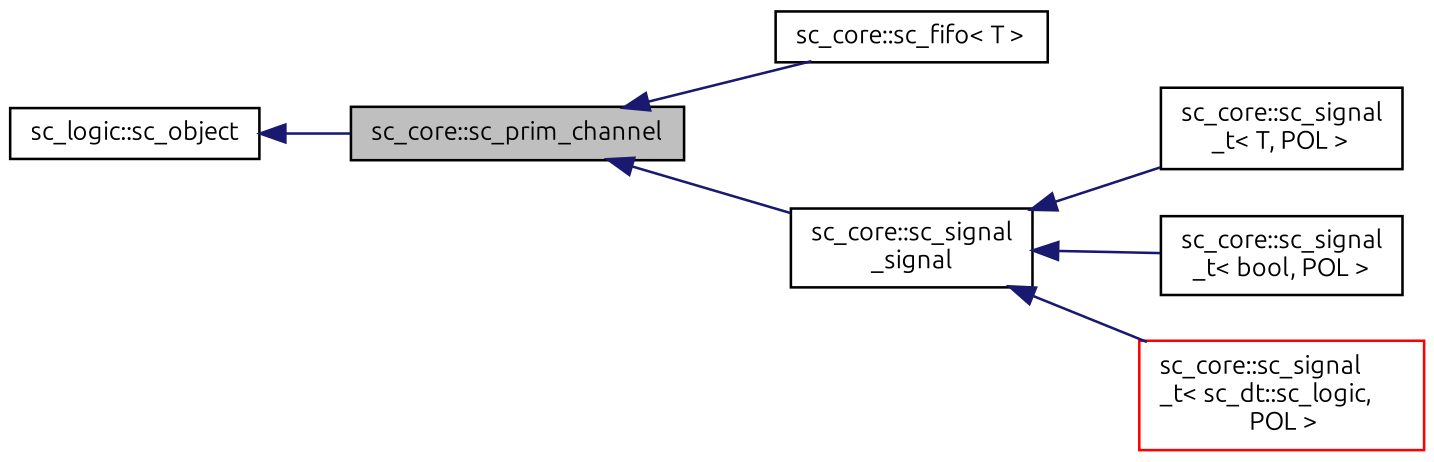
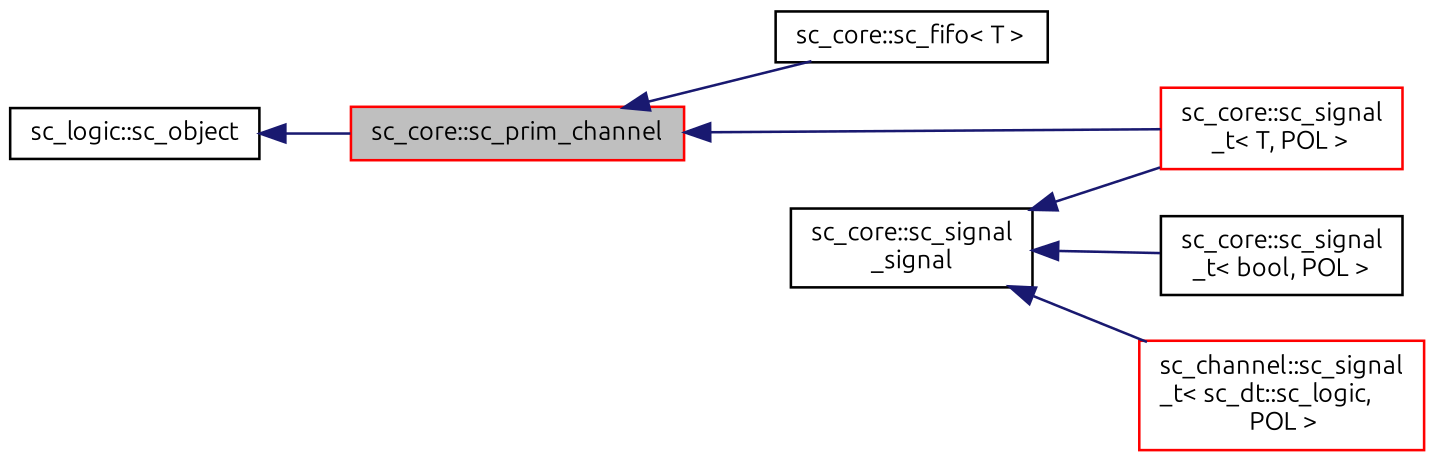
node "sc_core::sc_signal _t< T, POL >": color black -> red
node "sc_core::sc_prim_channel": color black -> red
edge "sc_core::sc_signal _signal" -> "sc_core::sc_prim_channel": now "sc_core::sc_signal _t< T, POL >" -> "sc_core::sc_prim_channel"
node "sc_core::sc_signal _t< sc_dt::sc_logic, POL >": label "sc_core::sc_signal _t< sc_dt::sc_logic, POL >" -> "sc_channel::sc_signal _t< sc_dt::sc_logic, POL >"
